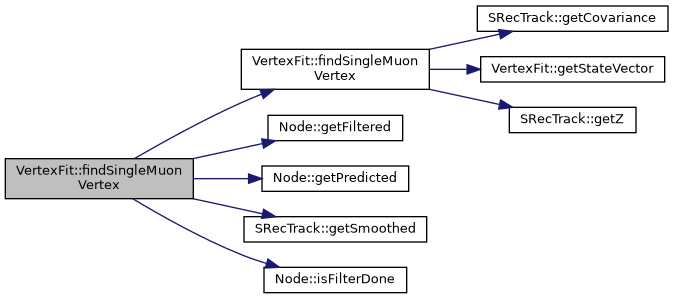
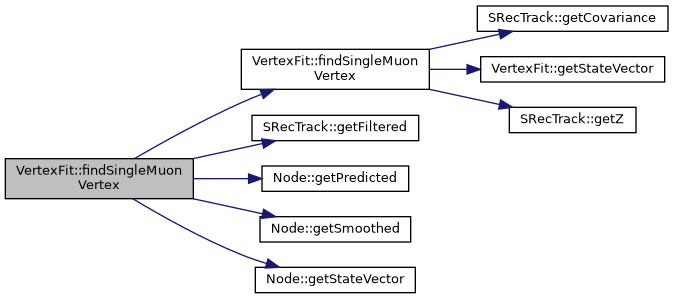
node "Node::getFiltered": label "Node::getFiltered" -> "SRecTrack::getFiltered"
node "SRecTrack::getSmoothed": label "SRecTrack::getSmoothed" -> "Node::getSmoothed"
node "Node::isFilterDone": label "Node::isFilterDone" -> "Node::getStateVector"
